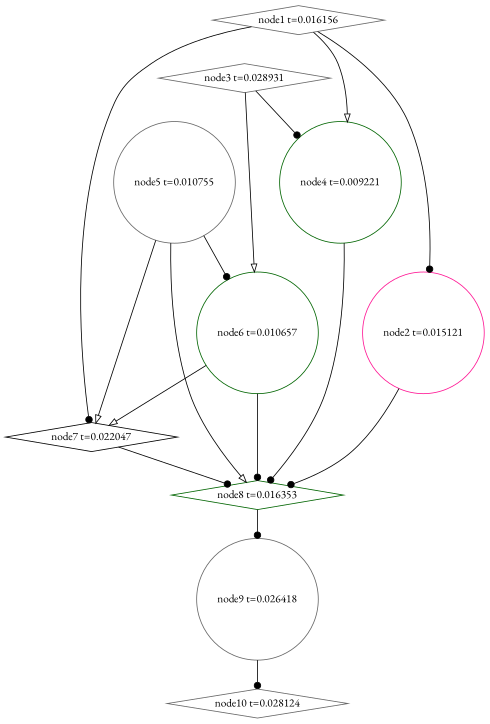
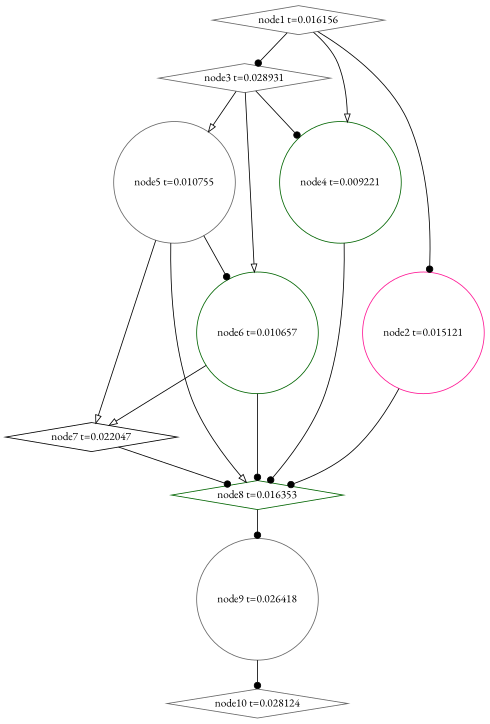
edge "node3 t=0.028931" -> "node5 t=0.010755": added
edge "node1 t=0.016156" -> "node7 t=0.022047": now "node1 t=0.016156" -> "node3 t=0.028931"
